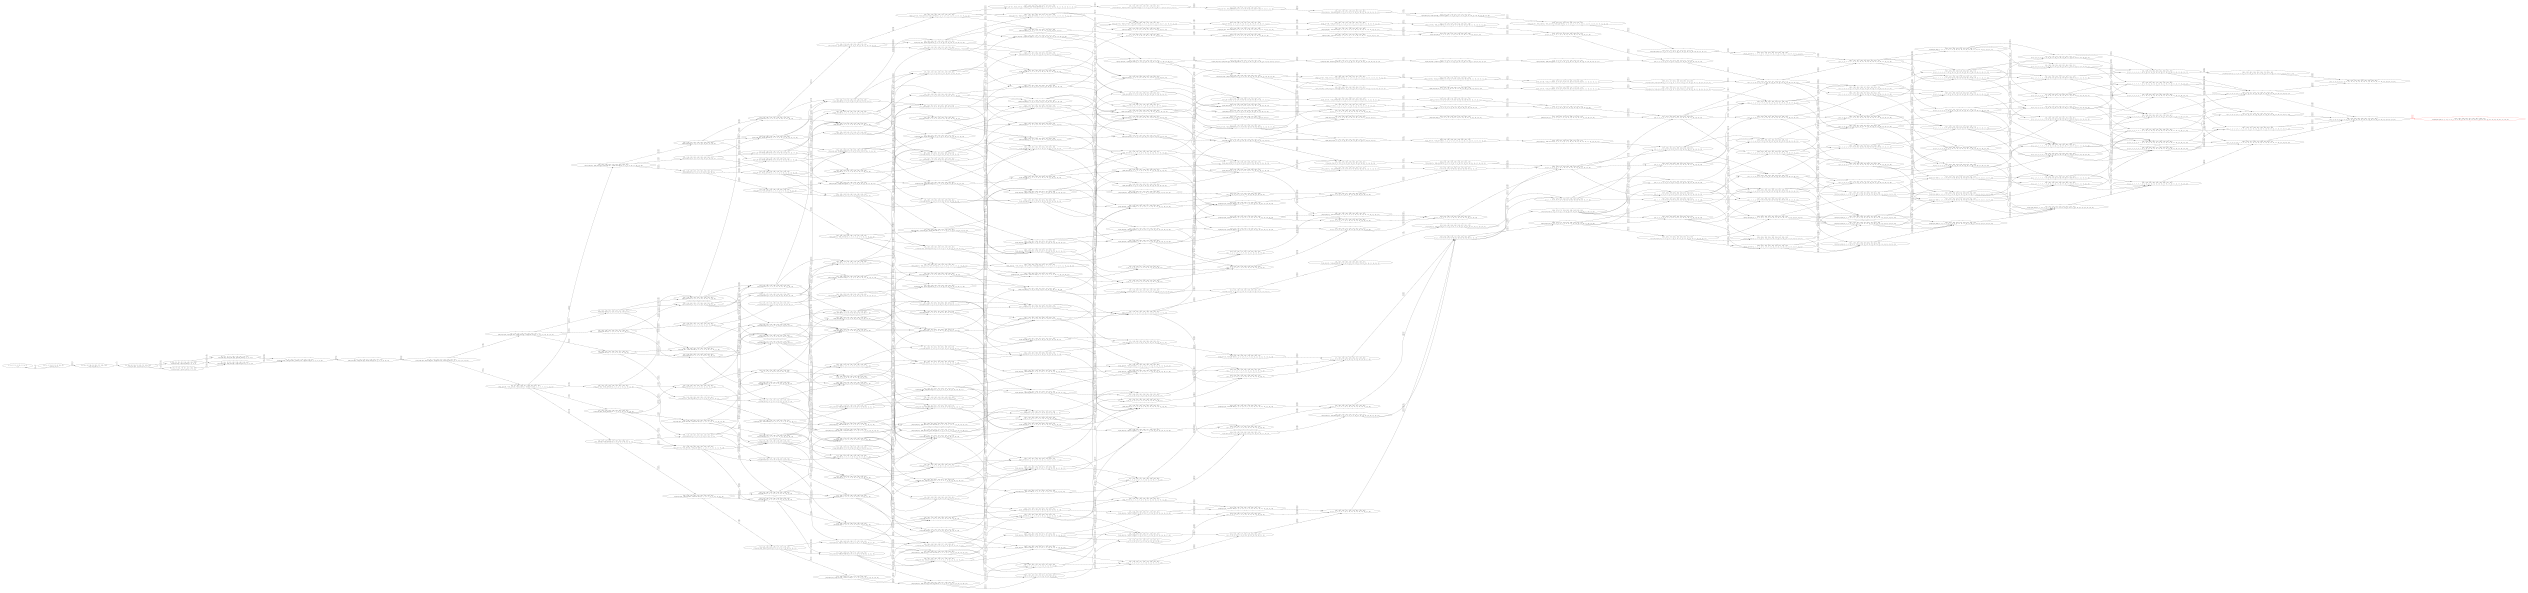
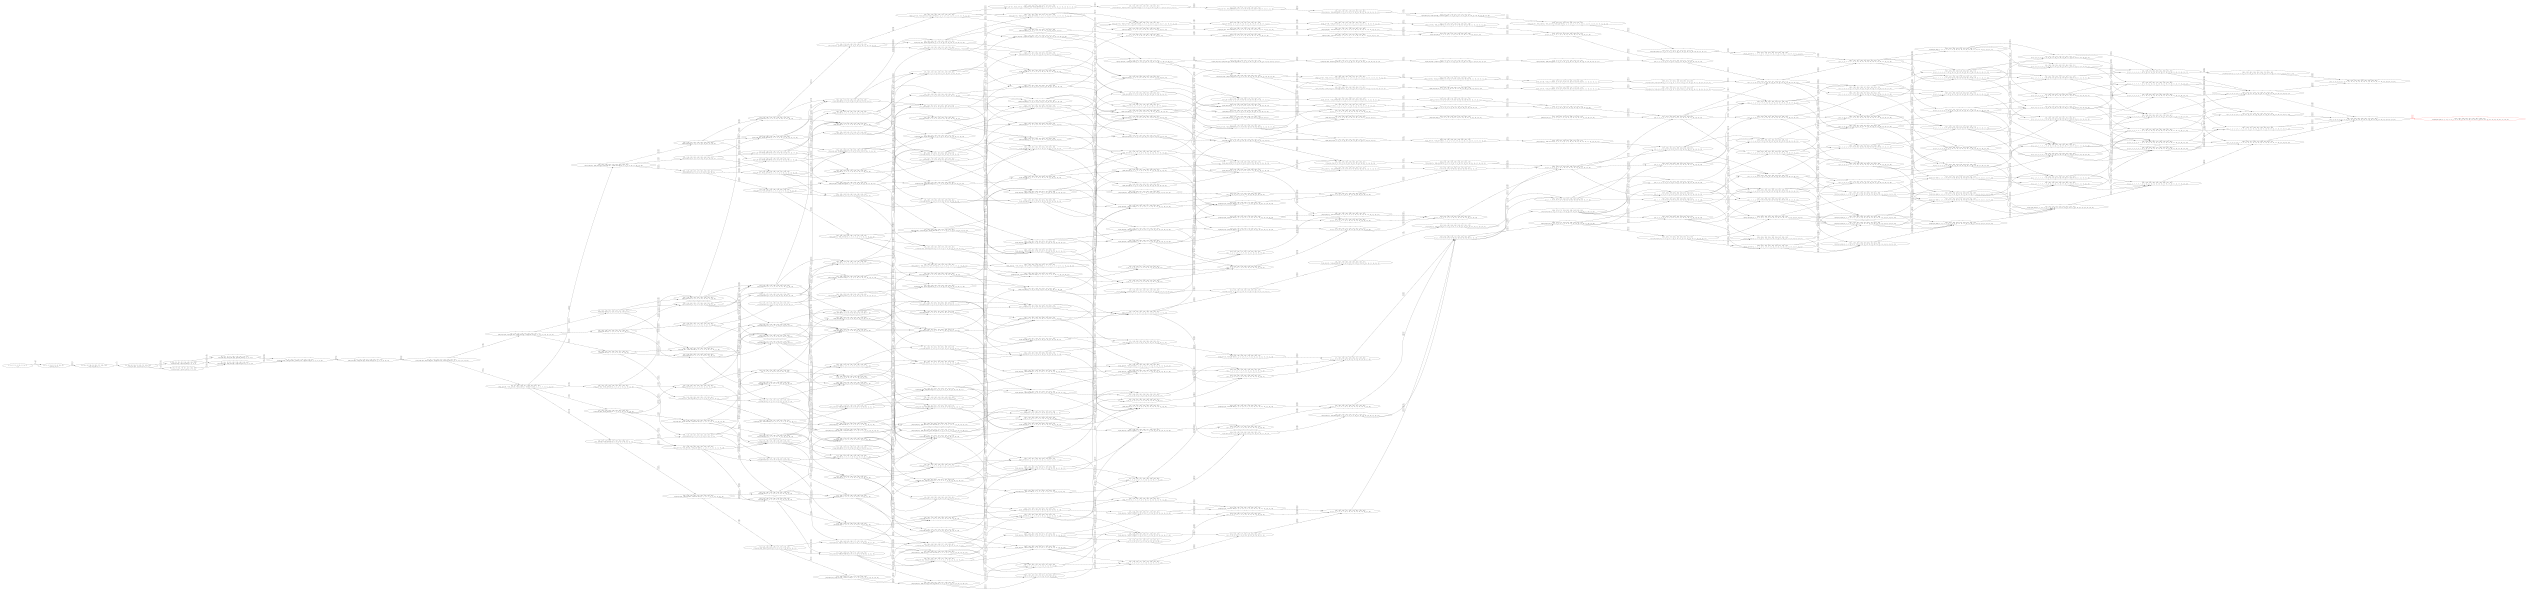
edge "S1: [0, 0] [0, 0] [0, 0] [60, 76] {T0J0:60-76}{1}" -> "S0: [0, 0] [0, 0] [0, 0] [0, 0] {}{}": reversed
